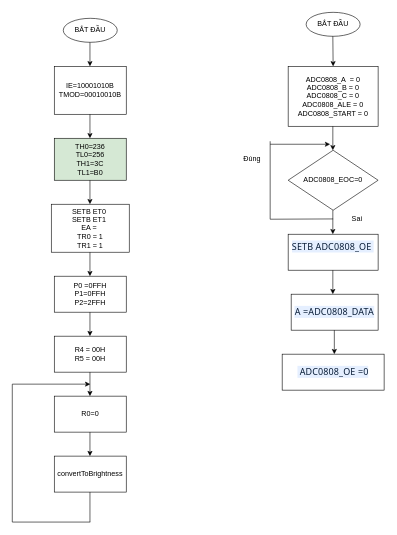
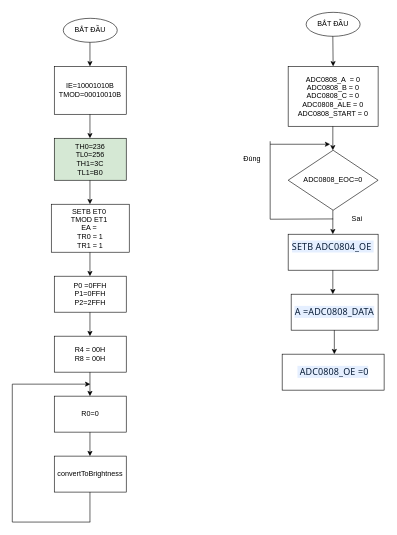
node "SETB ET0 SETB ET1 EA = TR0 = 1 TR1 = 1": label "SETB ET0 SETB ET1 EA = TR0 = 1 TR1 = 1" -> "SETB ET0 TMOD ET1 EA = TR0 = 1 TR1 = 1"
node "SETB ADC0808_OE": label "SETB ADC0808_OE" -> "SETB ADC0804_OE"
node "R4 = 00H R5 = 00H": label "R4 = 00H R5 = 00H" -> "R4 = 00H R8 = 00H"
